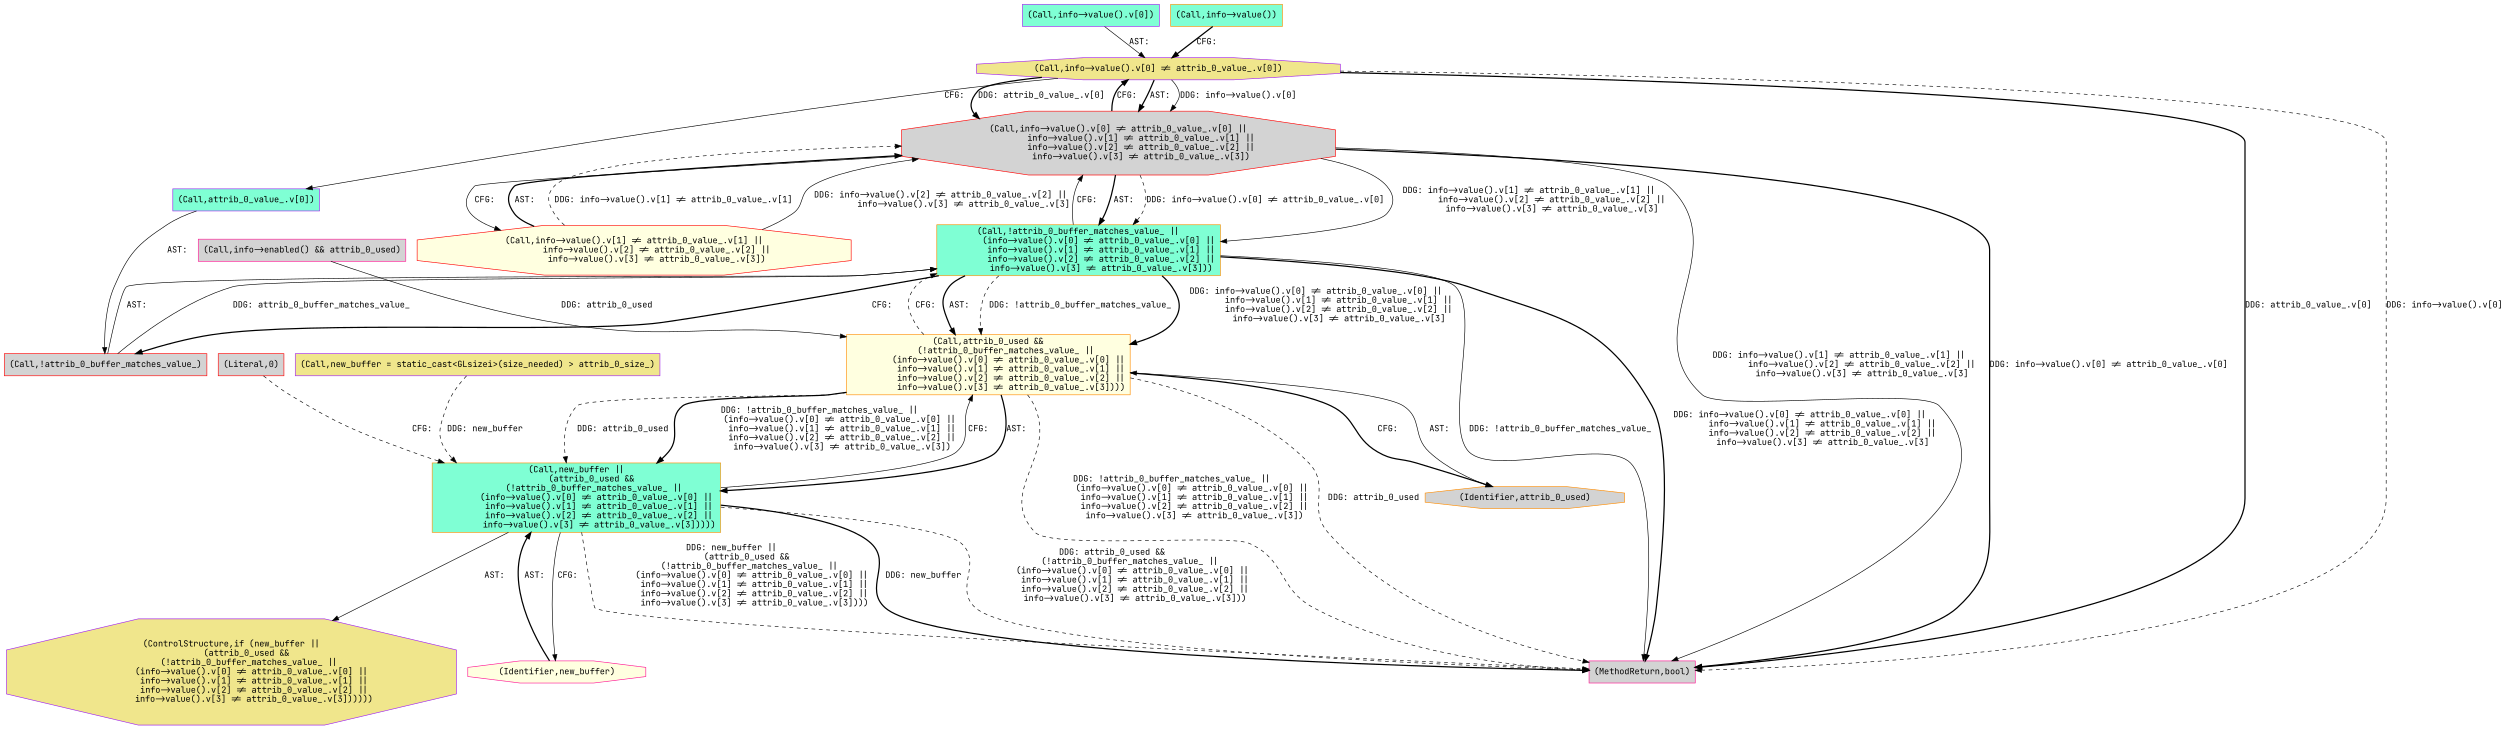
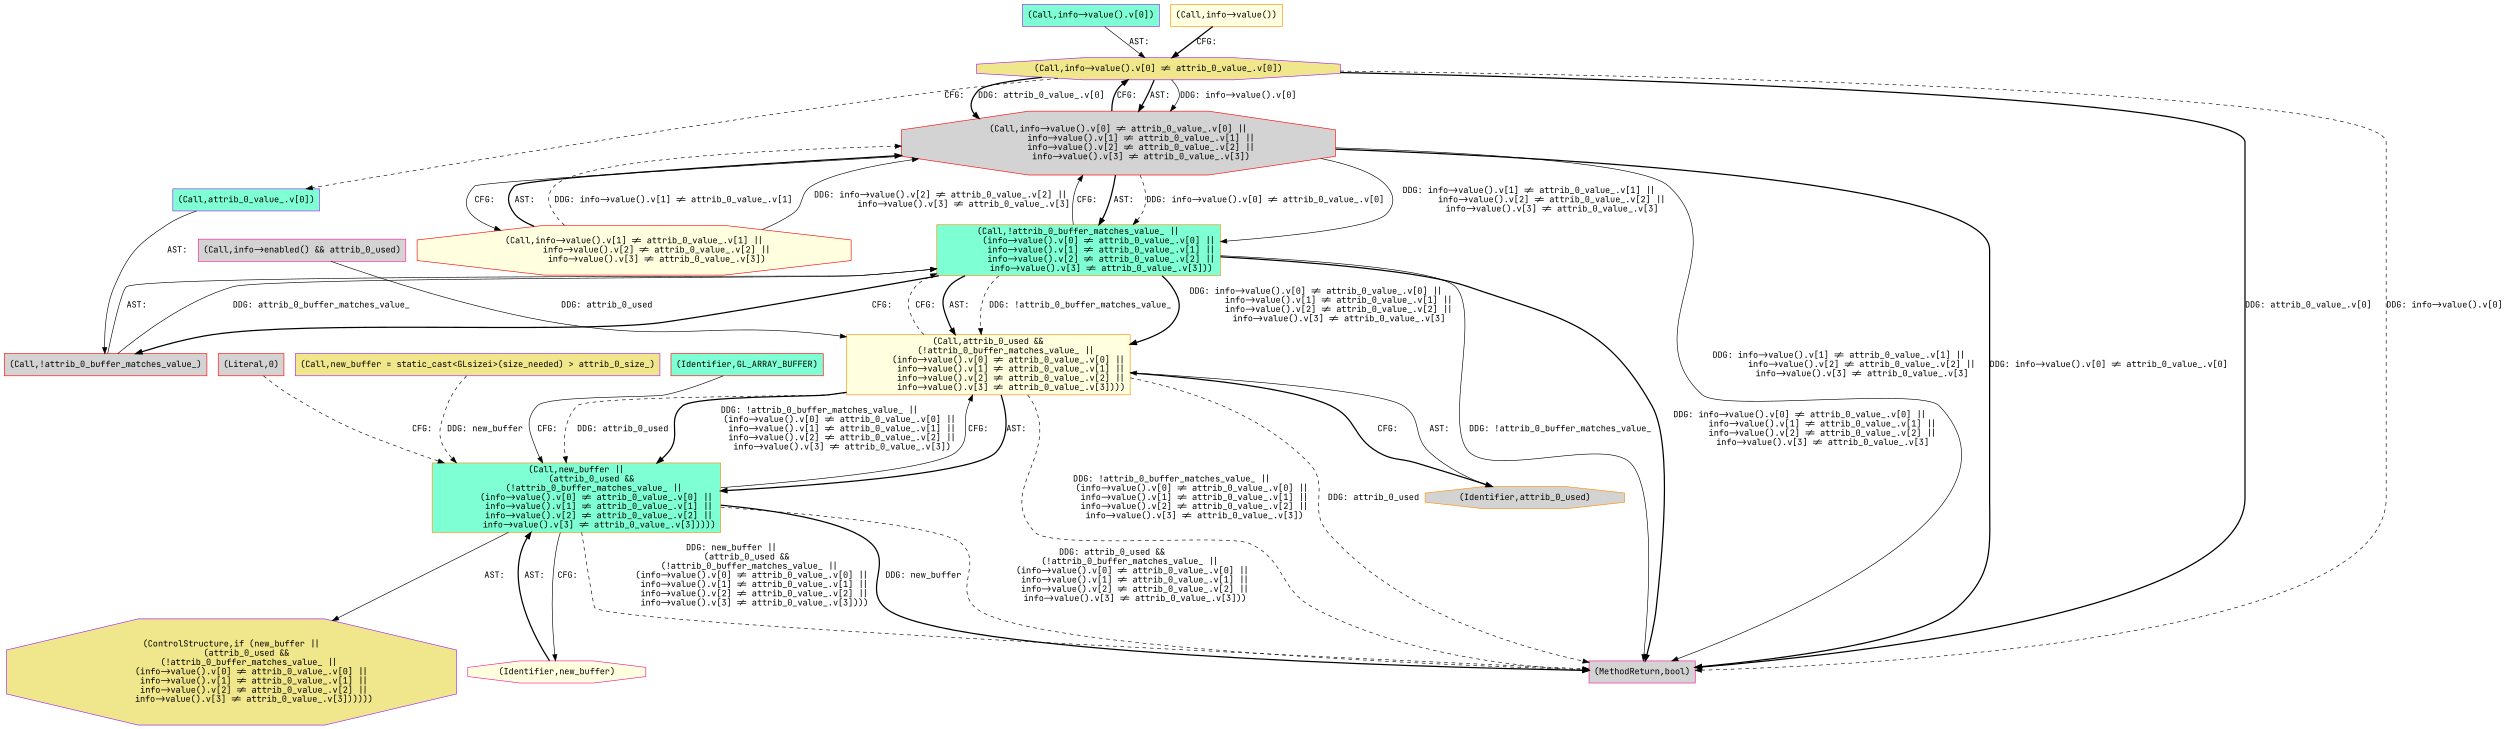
node "(Call,info->value())": fillcolor aquamarine -> lightyellow
edge "(Call,info->value().v[0] != attrib_0_value_.v[0])" -> "(Call,attrib_0_value_.v[0])": style solid -> dashed
node "(Identifier,GL_ARRAY_BUFFER)": added
